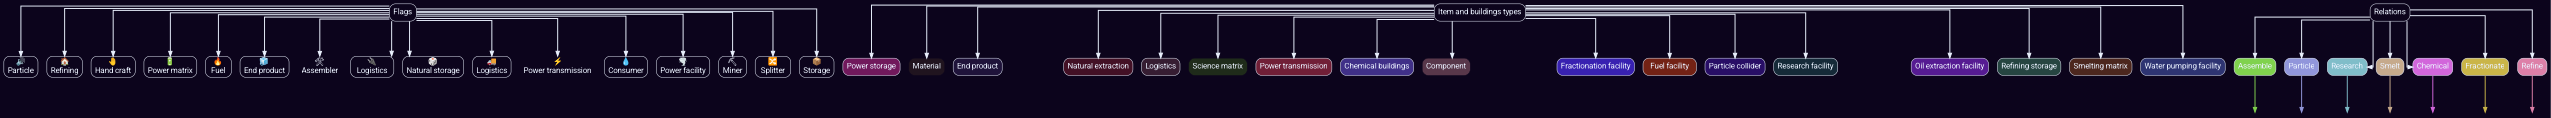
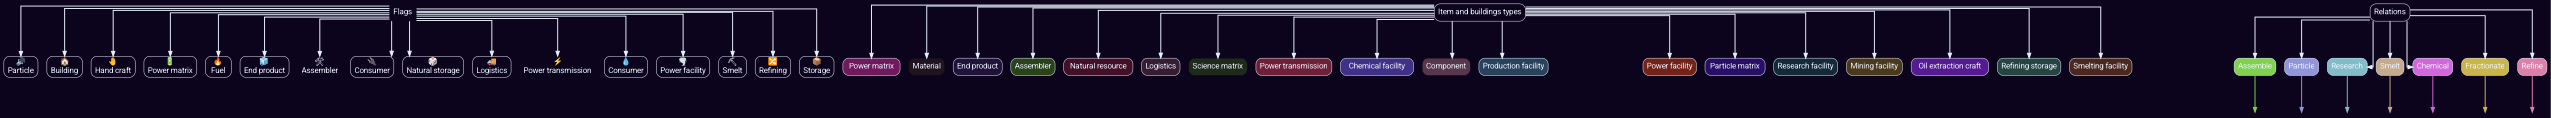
node "Flags": color #ebf2ff -> #0c041c
node "🏠 Refining": label "🏠 Refining" -> "🏠 Building"
node "🔌 Logistics": label "🔌 Logistics" -> "🔌 Consumer"
node "⛏ Miner": label "⛏ Miner" -> "⛏ Smelt"
node "🔀 Splitter": label "🔀 Splitter" -> "🔀 Refining"
node "Power storage": label "Power storage" -> "Power matrix"
node "Assembler": added
node "Natural extraction": label "Natural extraction" -> "Natural resource"
node "Chemical buildings": label "Chemical buildings" -> "Chemical facility"
node "Production facility": added
node "Fractionation facility": removed
node "Fuel facility": label "Fuel facility" -> "Power facility"
node "Particle collider": label "Particle collider" -> "Particle matrix"
node "Mining facility": added
node "Oil extraction facility": label "Oil extraction facility" -> "Oil extraction craft"
node "Smelting matrix": label "Smelting matrix" -> "Smelting facility"
node "Water pumping facility": removed
